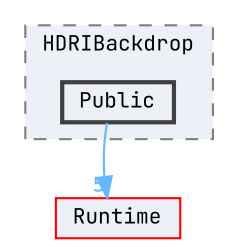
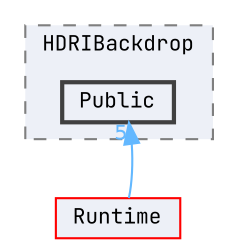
edge "Public" -> "Runtime": reversed
